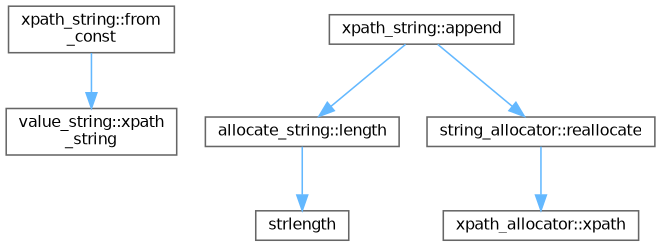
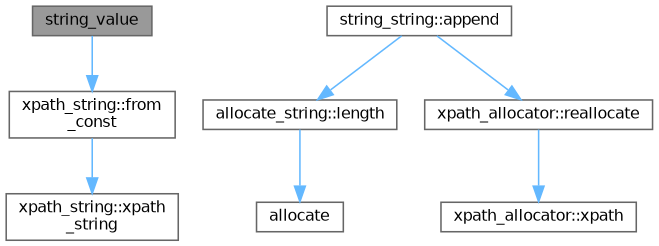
node "string_value": added
node "xpath_string::append": label "xpath_string::append" -> "string_string::append"
node "value_string::xpath _string": label "value_string::xpath _string" -> "xpath_string::xpath _string"
node "string_allocator::reallocate": label "string_allocator::reallocate" -> "xpath_allocator::reallocate"
node "strlength": label "strlength" -> "allocate"
